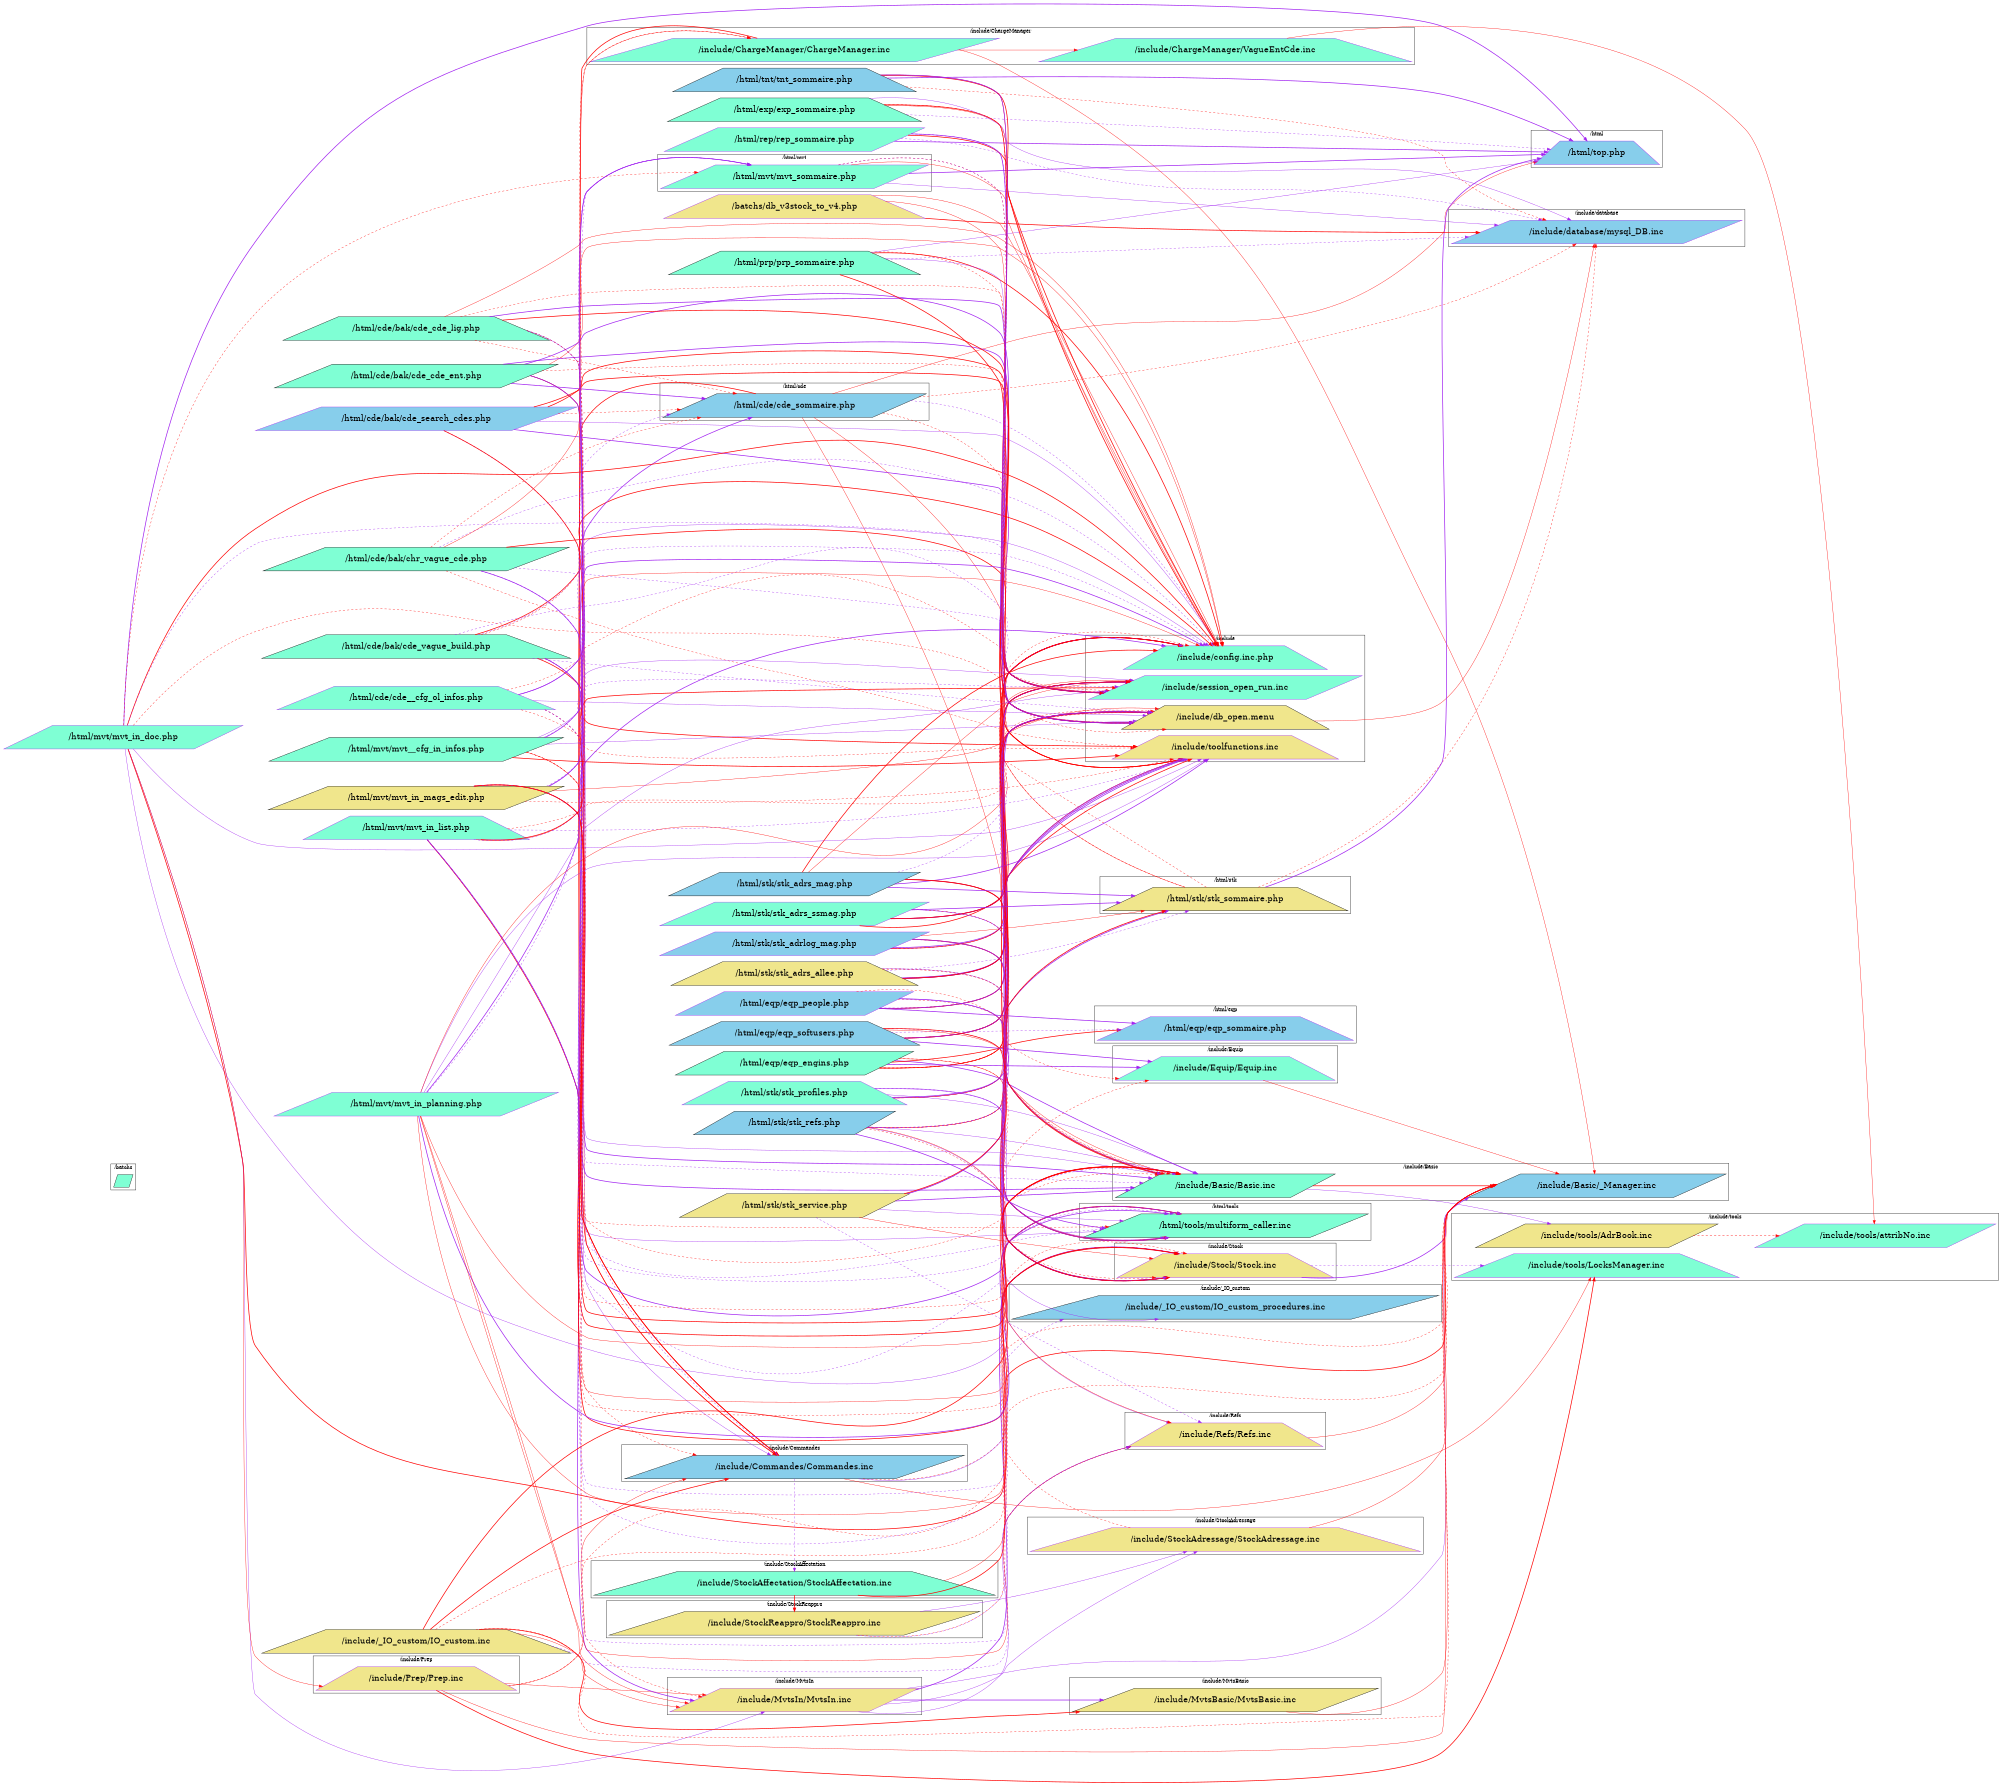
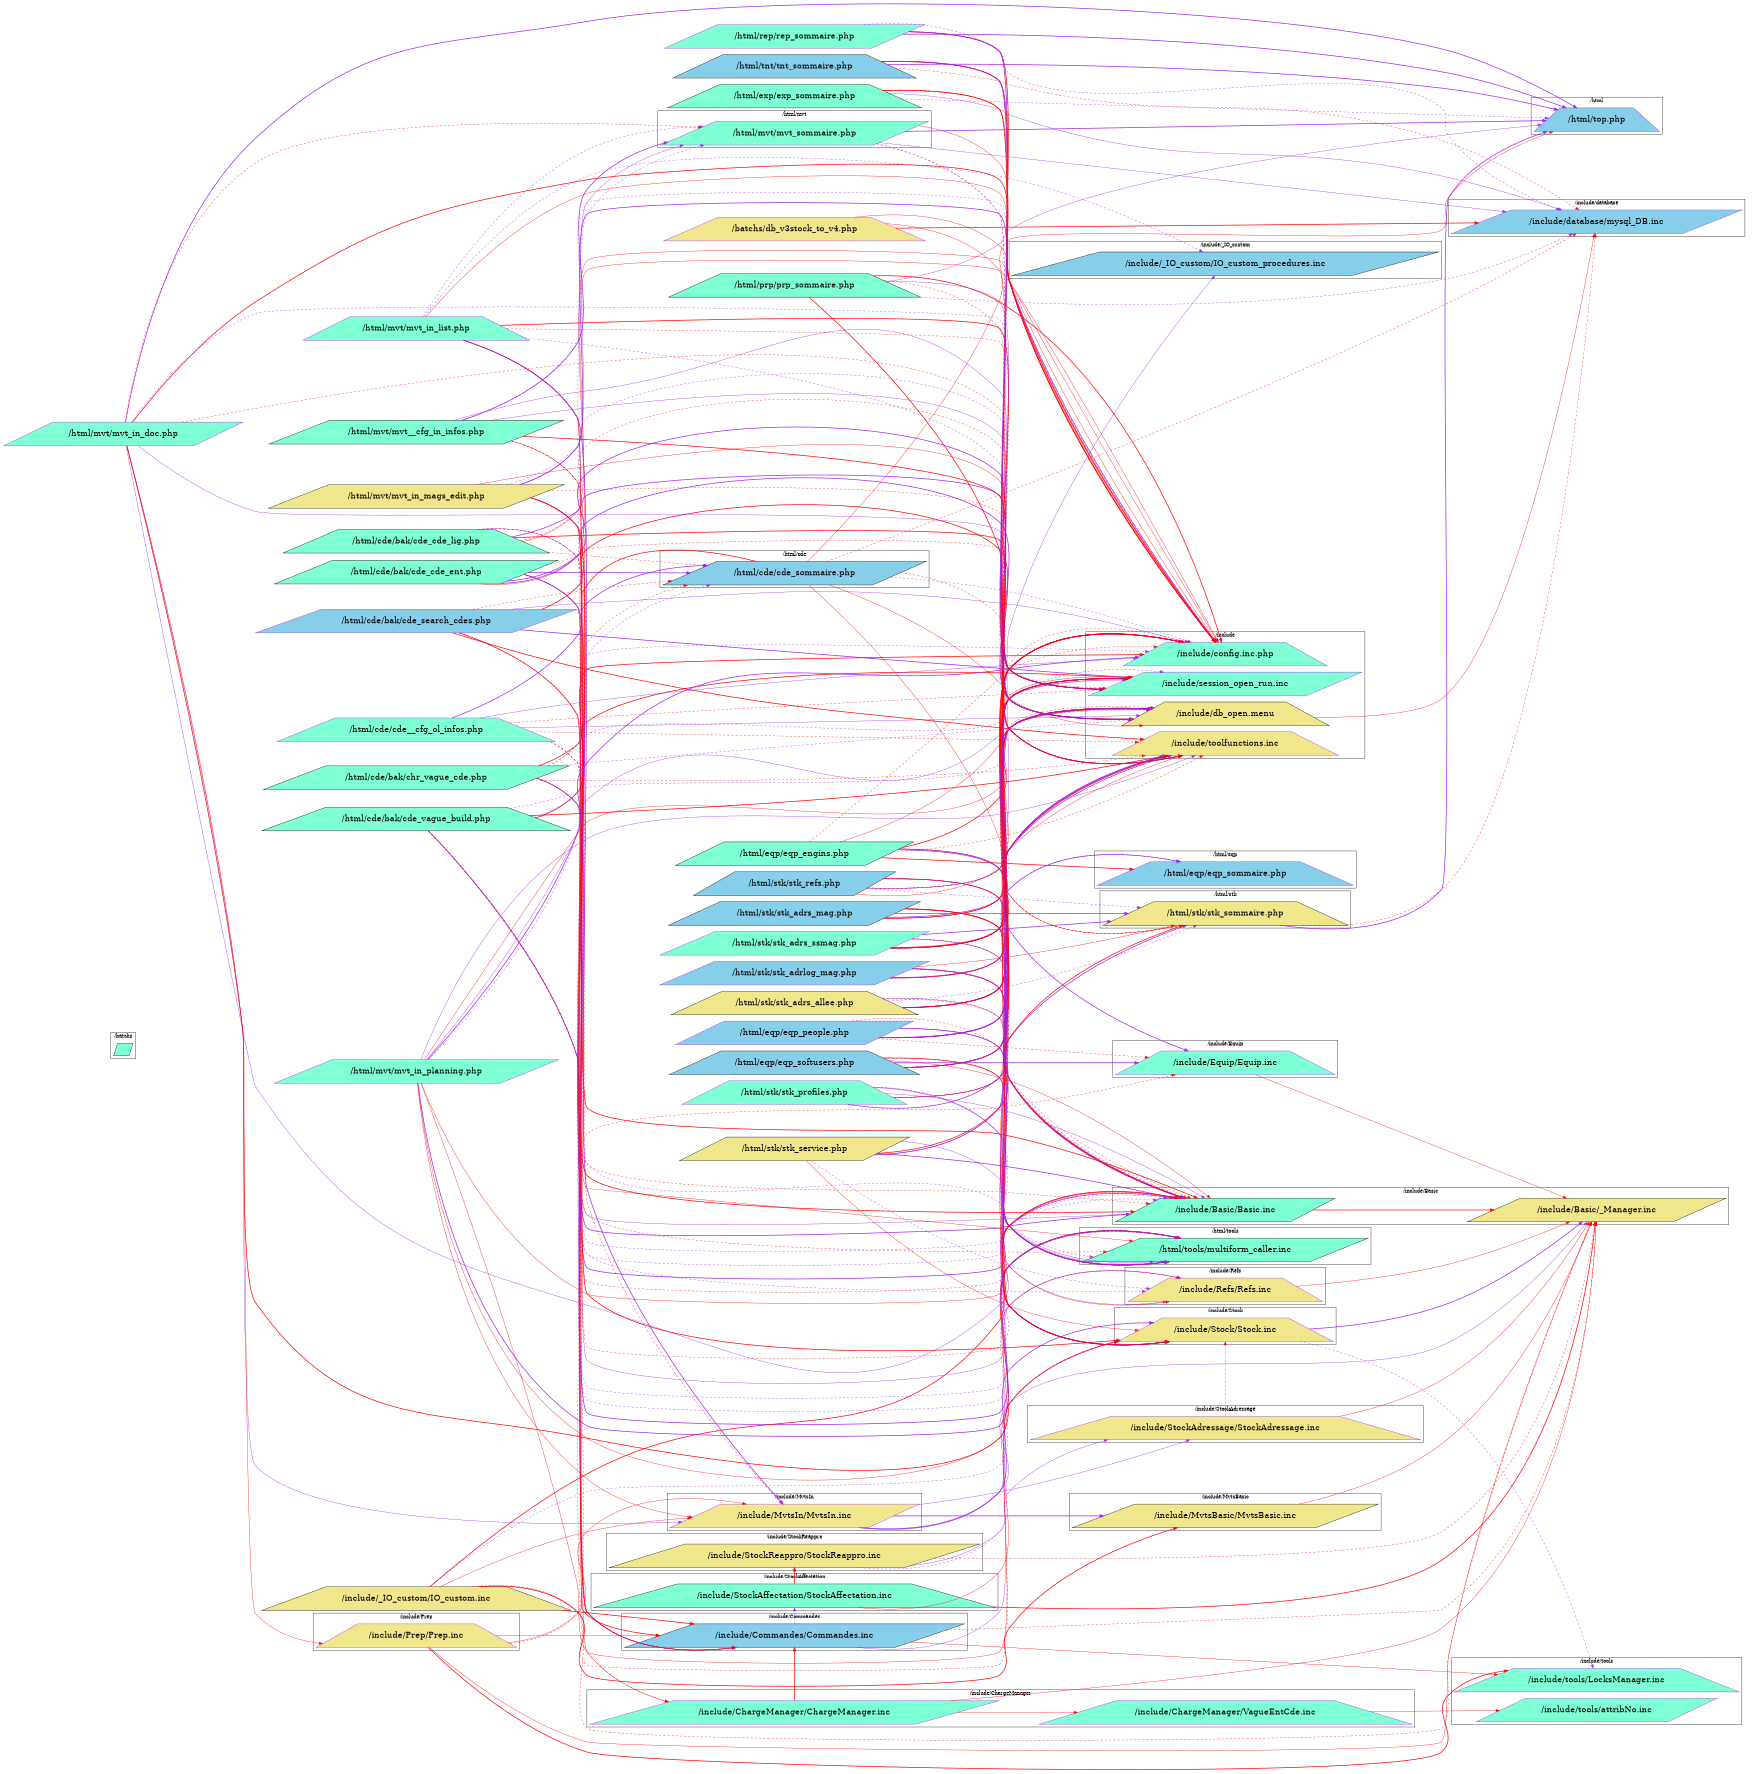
node "/include/Basic/_Manager.inc": fillcolor skyblue -> khaki
edge "/html/eqp/eqp_engins.php" -> "/include/Stock/Stock.inc": removed
node "/include/tools/AdrBook.inc": removed
